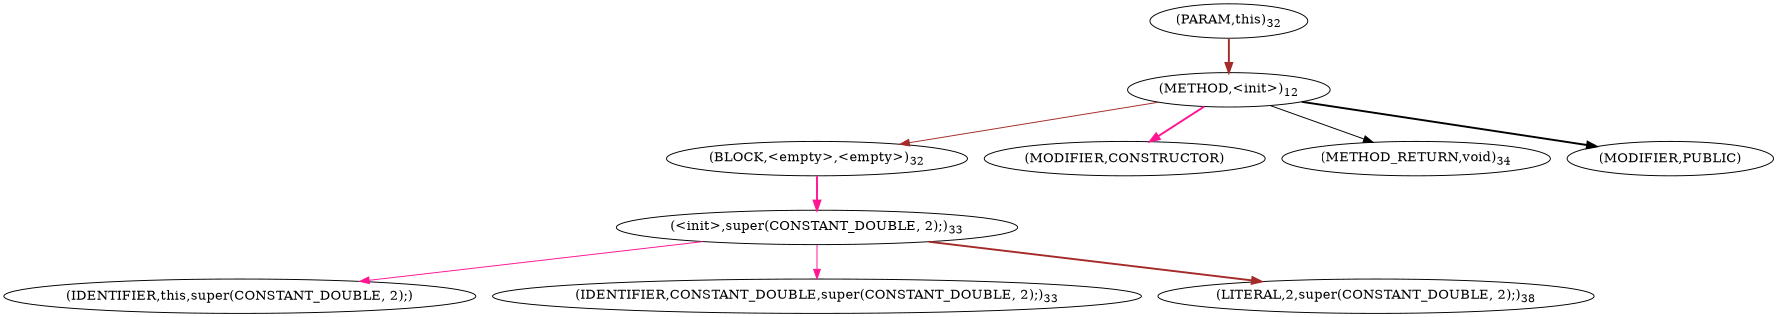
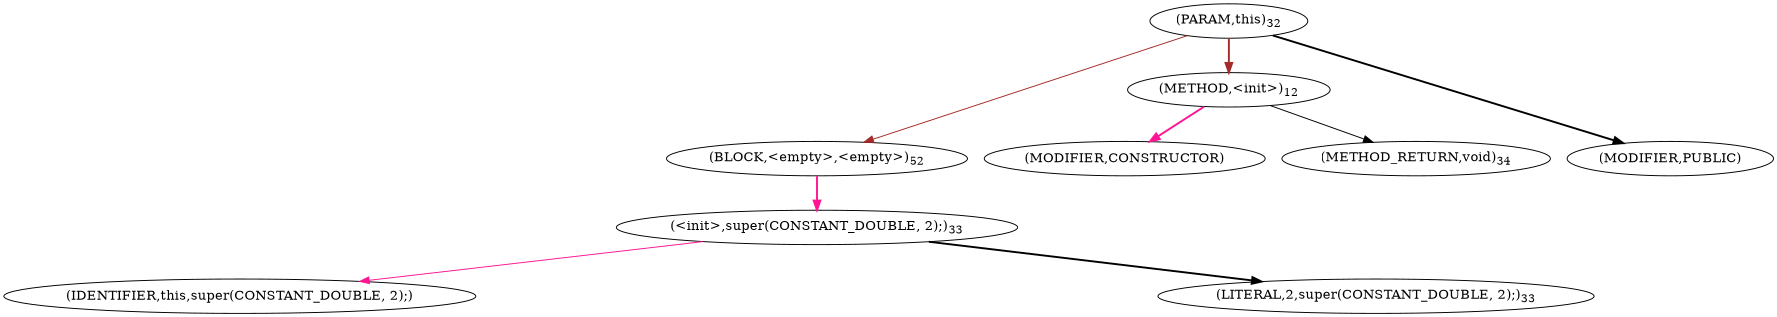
edge "(METHOD,<init>)" -> "(BLOCK,<empty>,<empty>)": now "(PARAM,this)" -> "(BLOCK,<empty>,<empty>)"
edge "(METHOD,<init>)" -> "(MODIFIER,PUBLIC)": now "(PARAM,this)" -> "(MODIFIER,PUBLIC)"
node "(BLOCK,<empty>,<empty>)": text "32" -> "52"
edge "(<init>,super(CONSTANT_DOUBLE, 2);)" -> "(LITERAL,2,super(CONSTANT_DOUBLE, 2);)": color brown -> black
node "(LITERAL,2,super(CONSTANT_DOUBLE, 2);)": text "38" -> "33"
node "(IDENTIFIER,CONSTANT_DOUBLE,super(CONSTANT_DOUBLE, 2);)": removed
